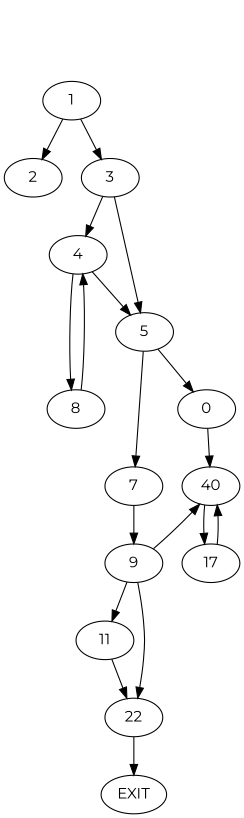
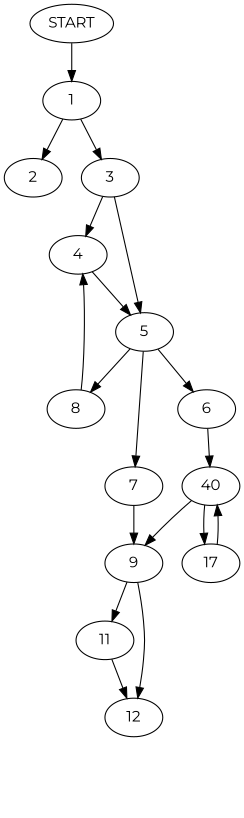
node "START": added
edge "4" -> "8": now "5" -> "8"
node "0": label "0" -> "6"
edge "9" -> "40": reversed
node "22": label "22" -> "12"
node "EXIT": removed
